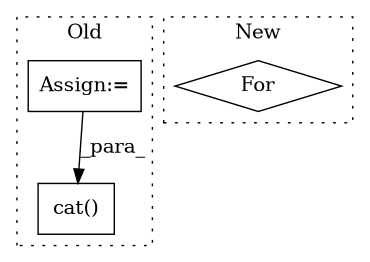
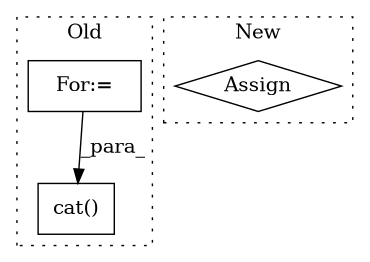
node "Assign:=": label "Assign:=" -> "For:="
node "For": label "For" -> "Assign"
